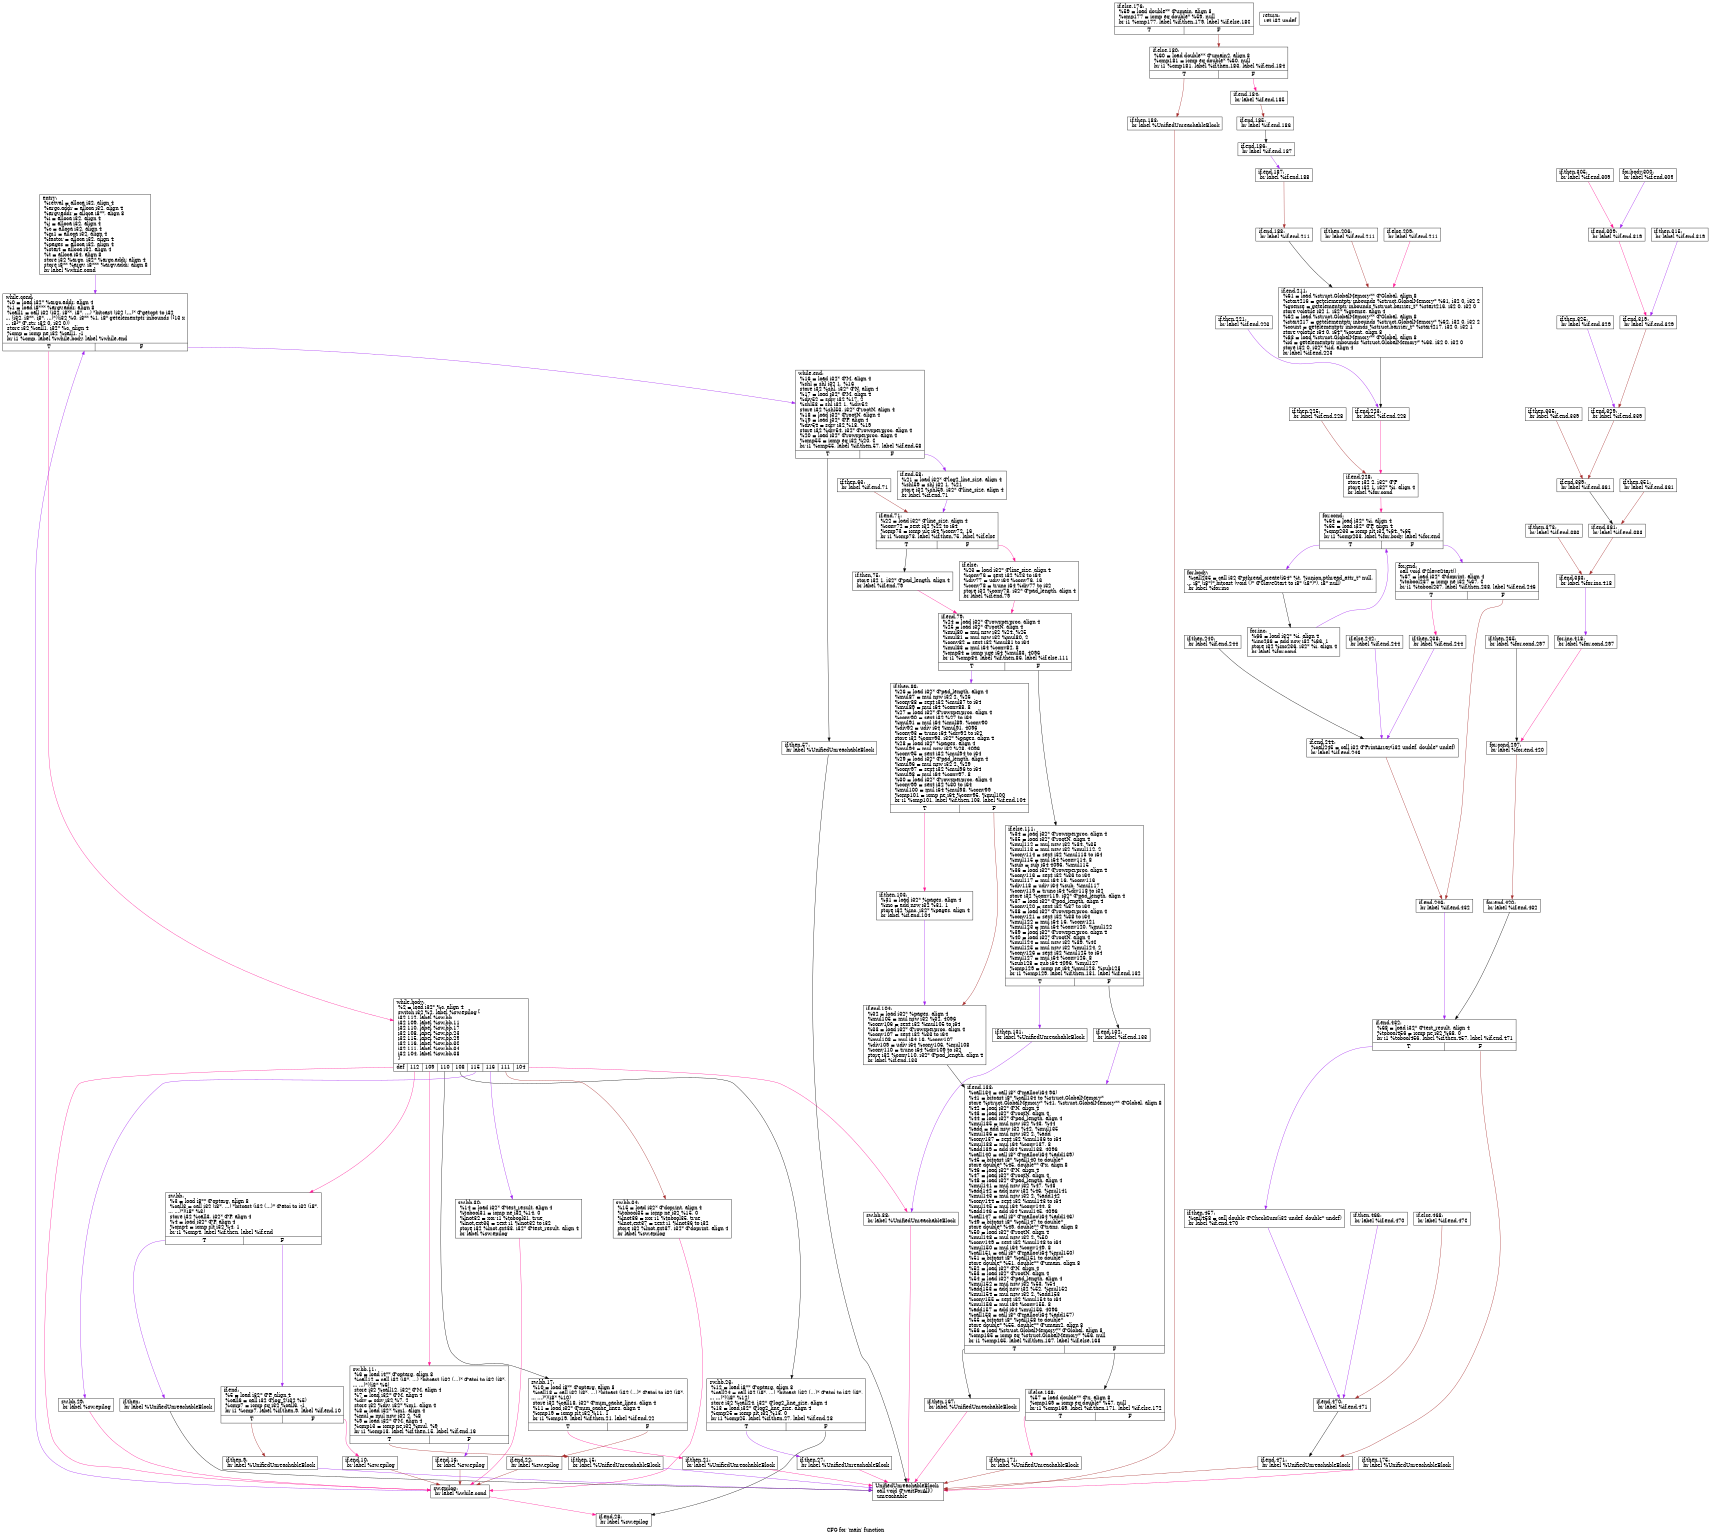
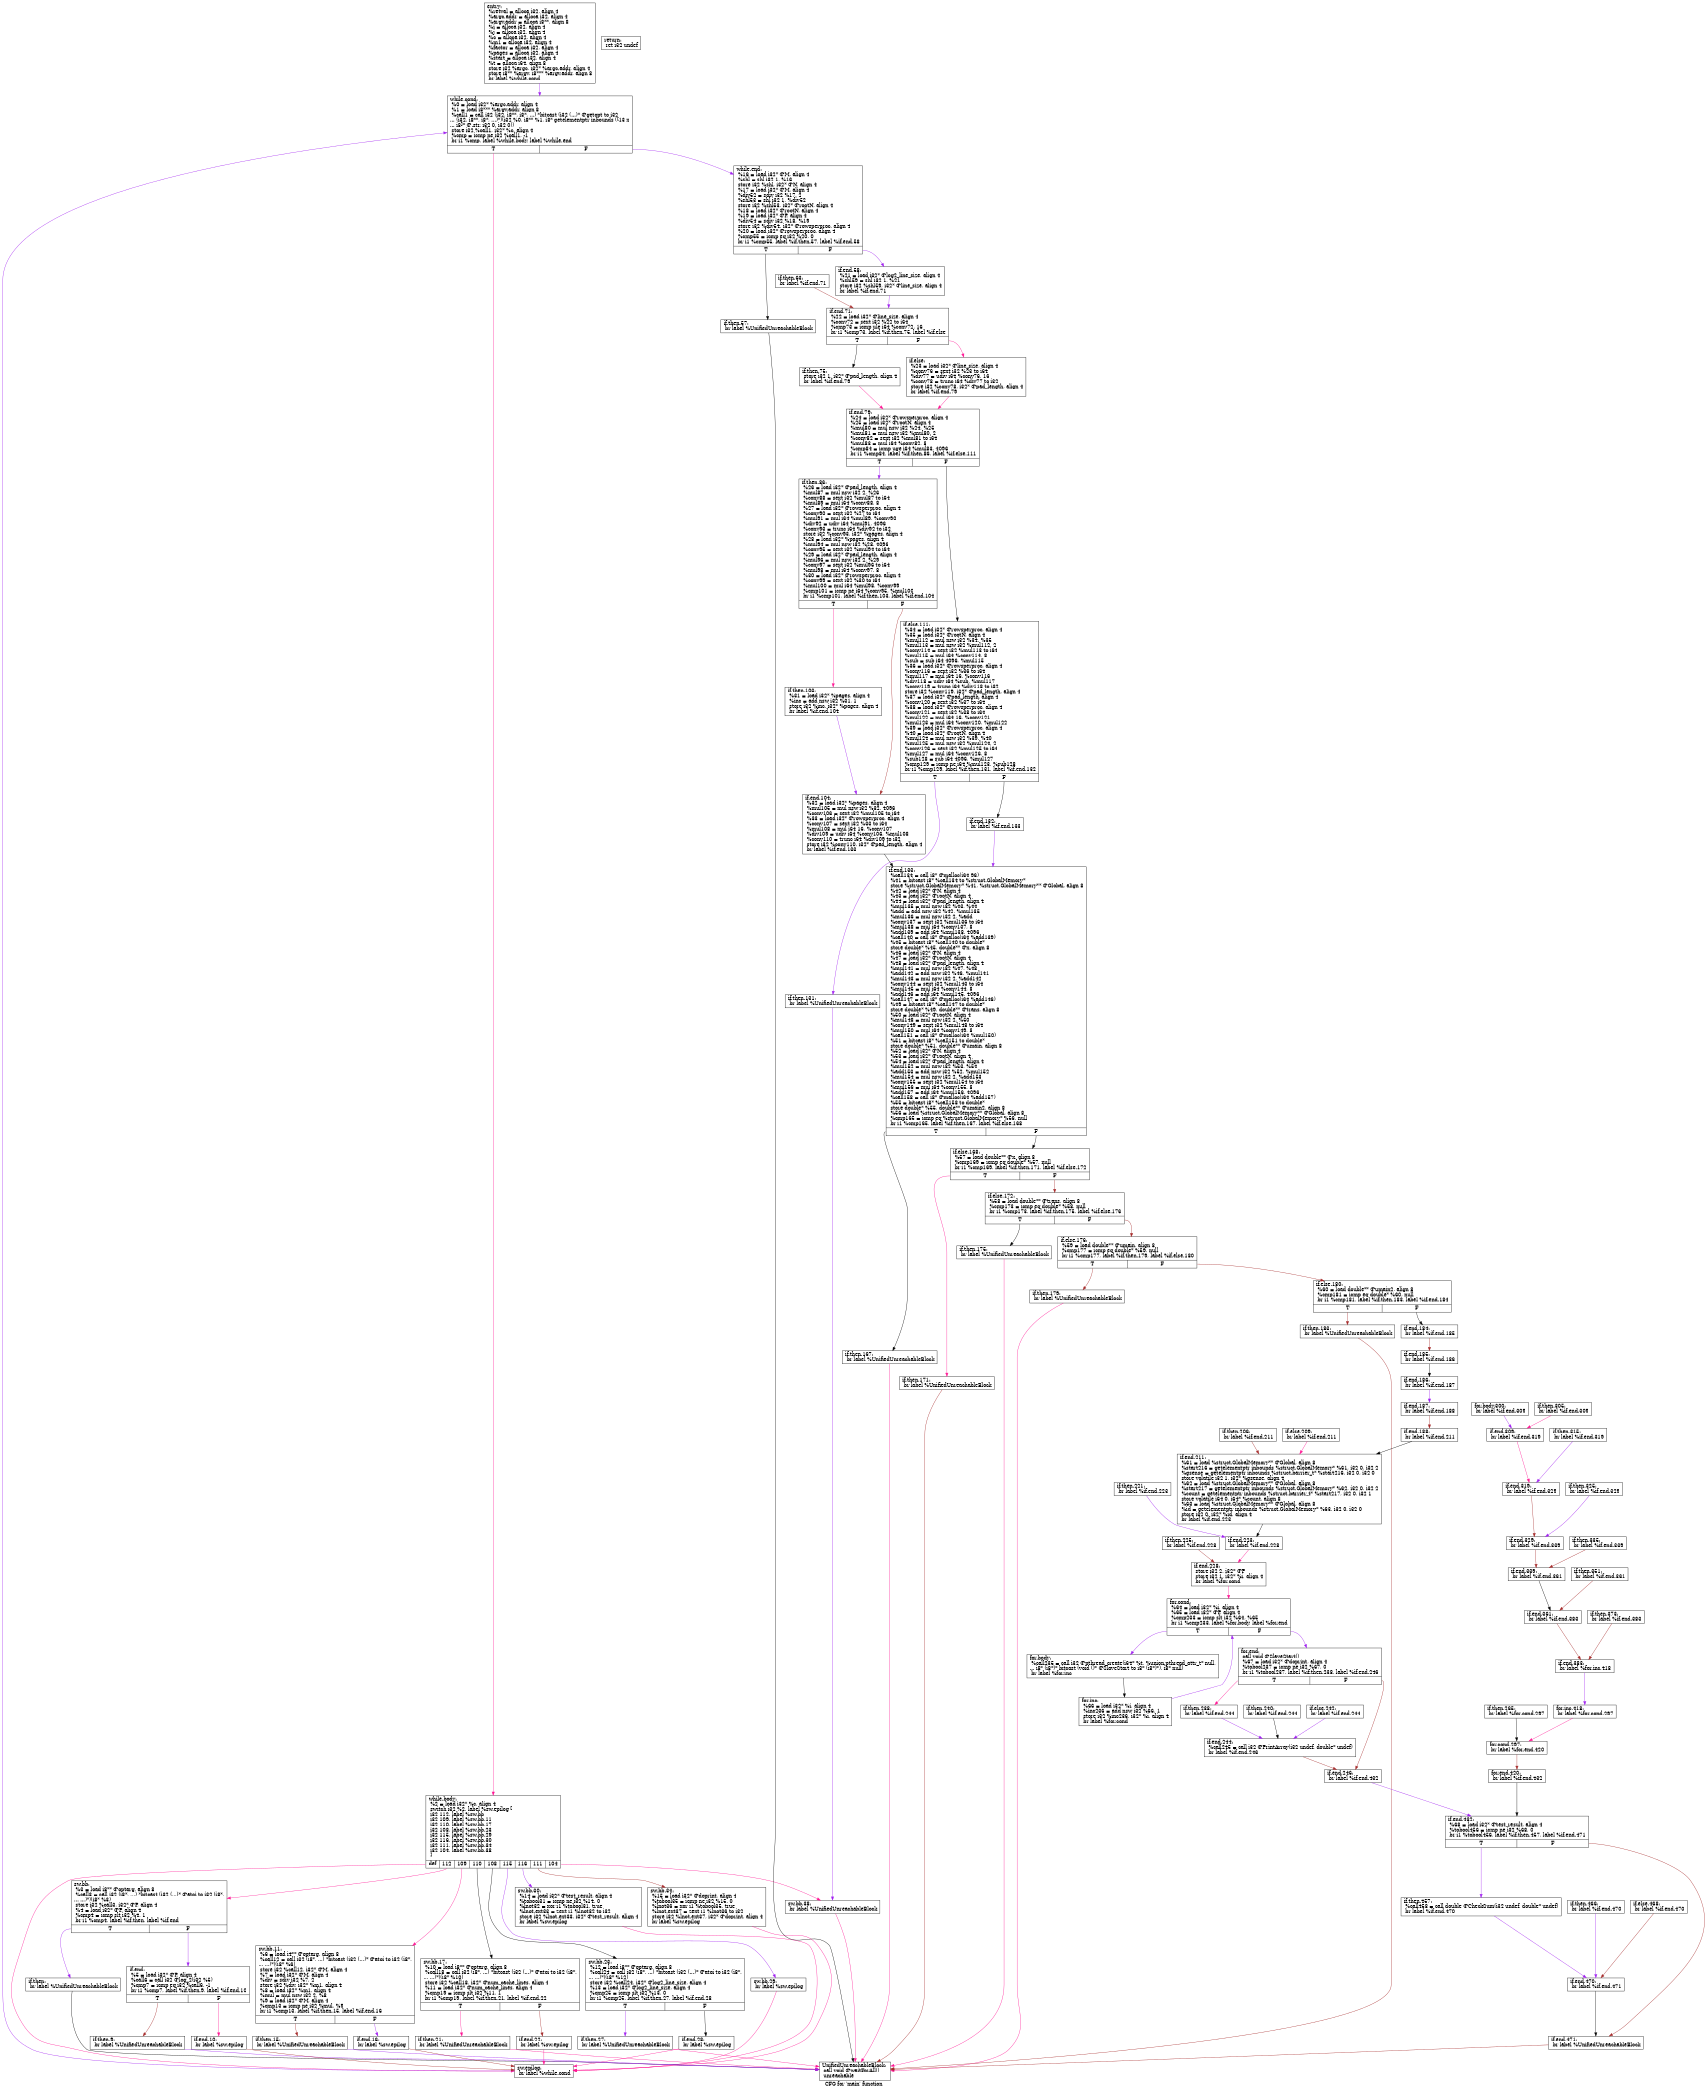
edge "if.else.180:" -> "if.end.184:": color deeppink -> black
node "if.else.172:": added
node "if.then.179:": added
edge "if.end.22:" -> "sw.epilog:": color brown -> deeppink
edge "sw.epilog:" -> "if.end.28:": reversed
